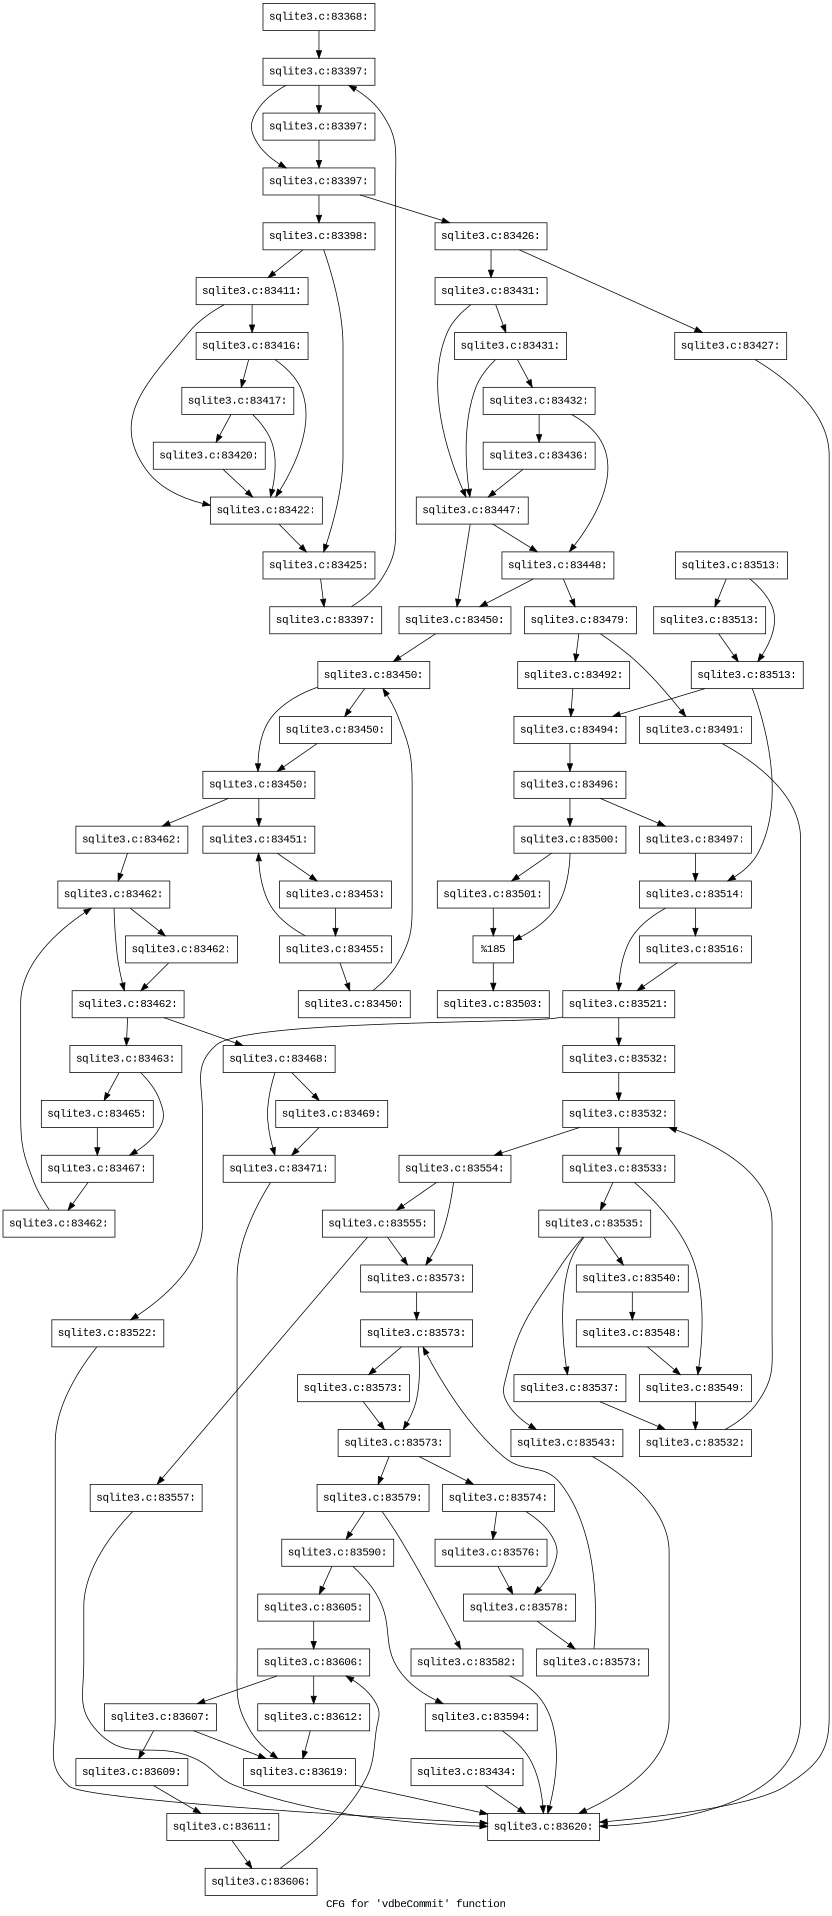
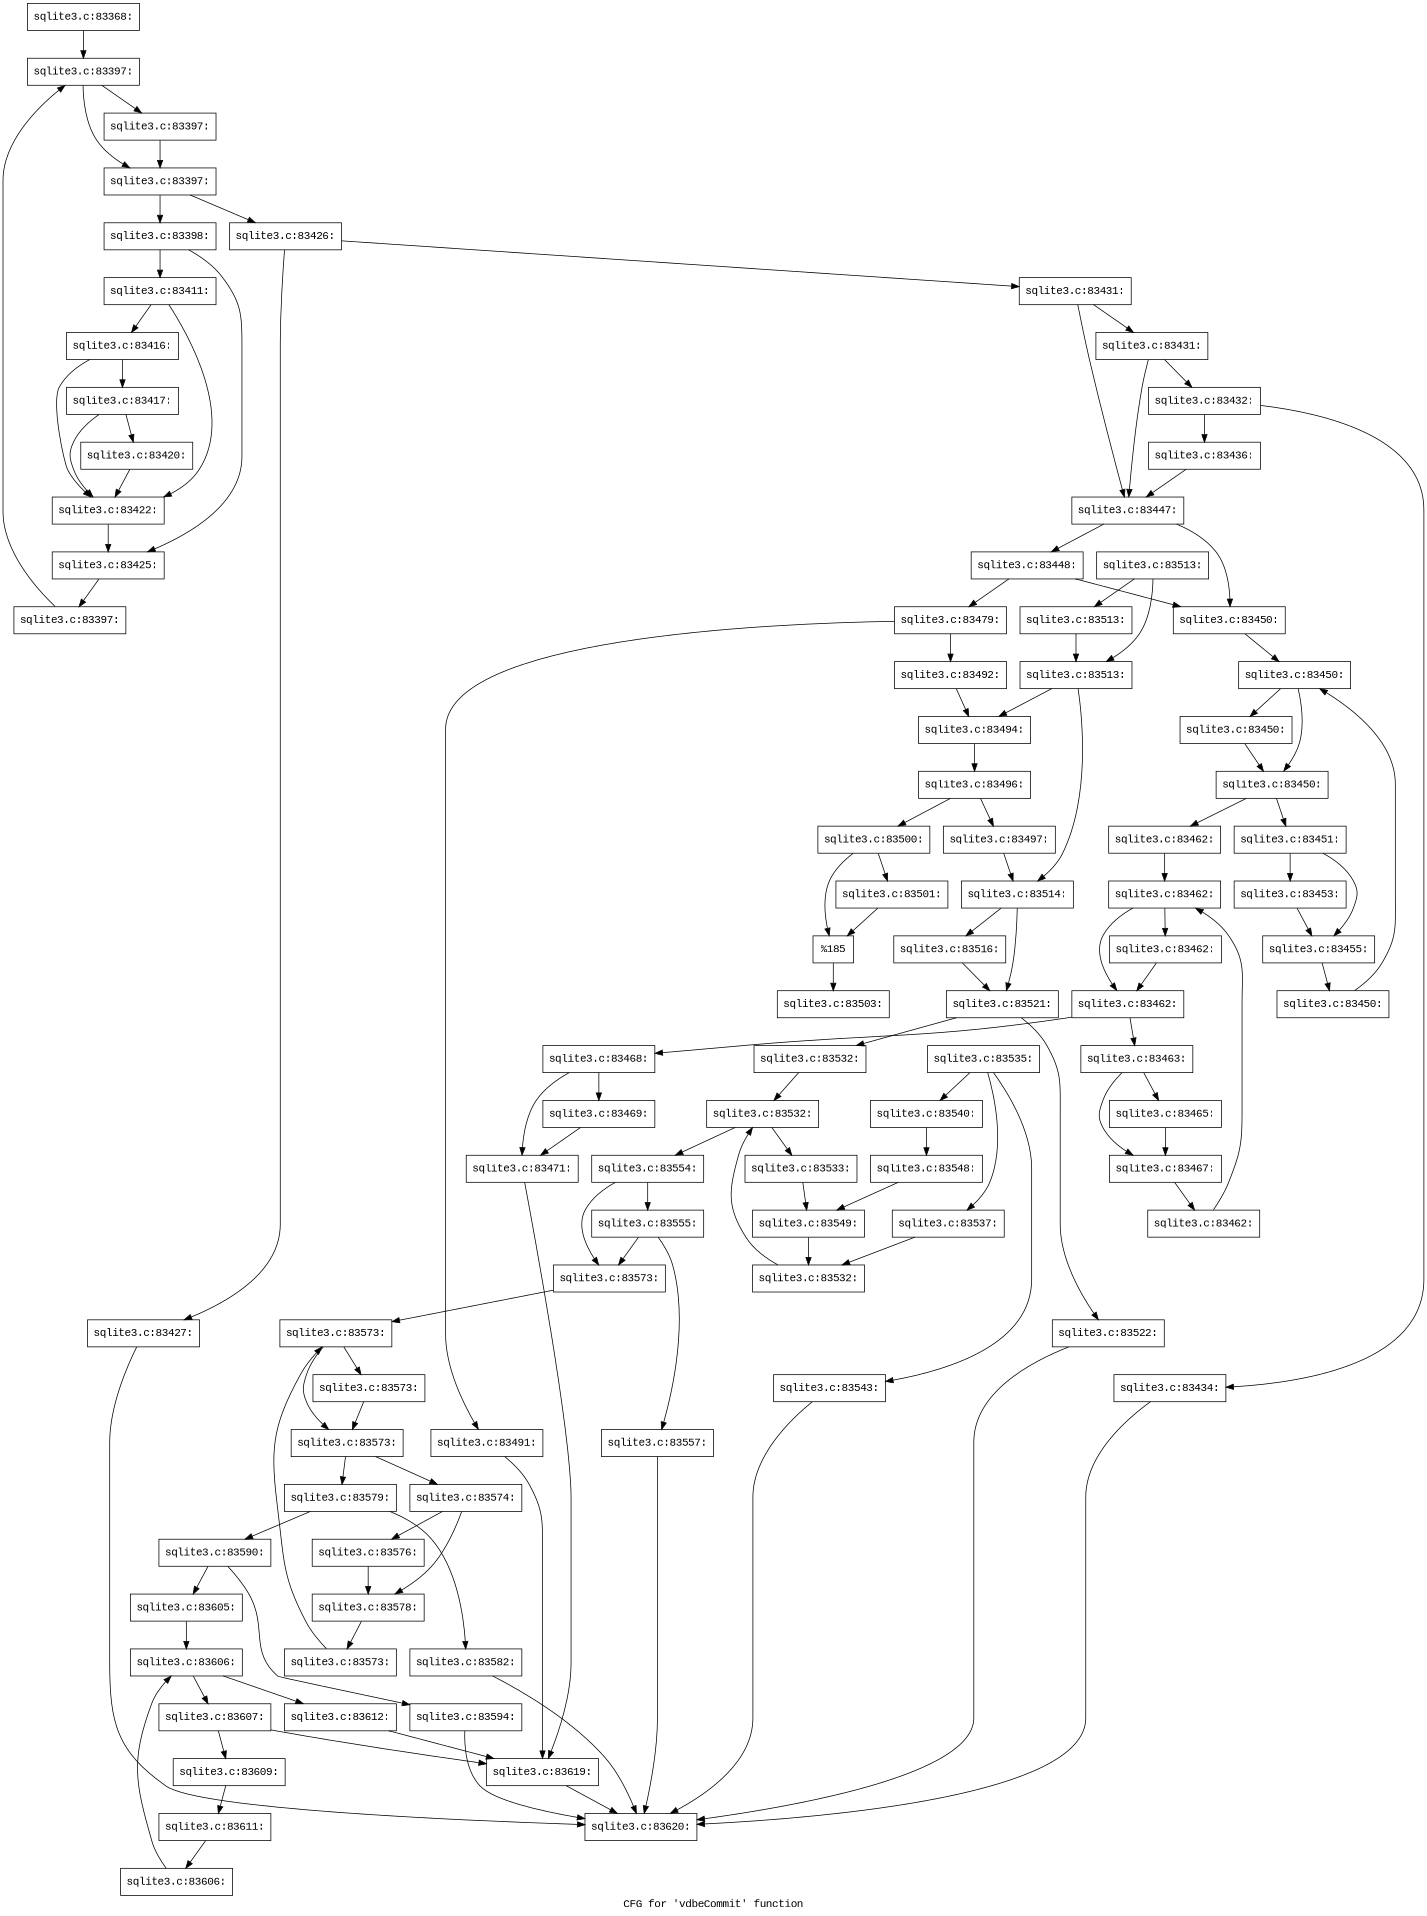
edge "sqlite3.c:83432:" -> "sqlite3.c:83448:": now "sqlite3.c:83432:" -> "sqlite3.c:83434:"
edge "sqlite3.c:83455:" -> "sqlite3.c:83451:": reversed
edge "sqlite3.c:83533:" -> "sqlite3.c:83535:": removed
edge "sqlite3.c:83491:" -> "sqlite3.c:83620:": now "sqlite3.c:83491:" -> "sqlite3.c:83619:"
